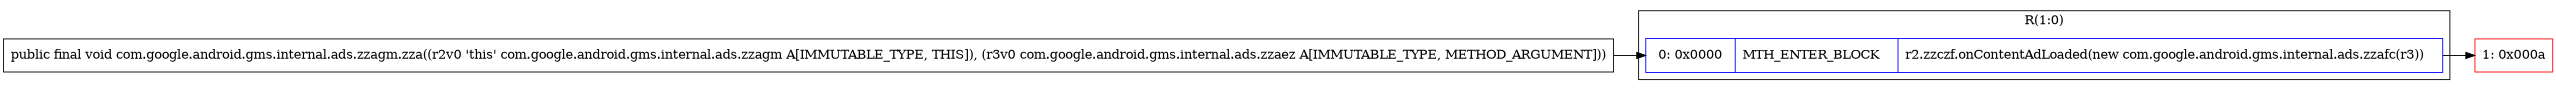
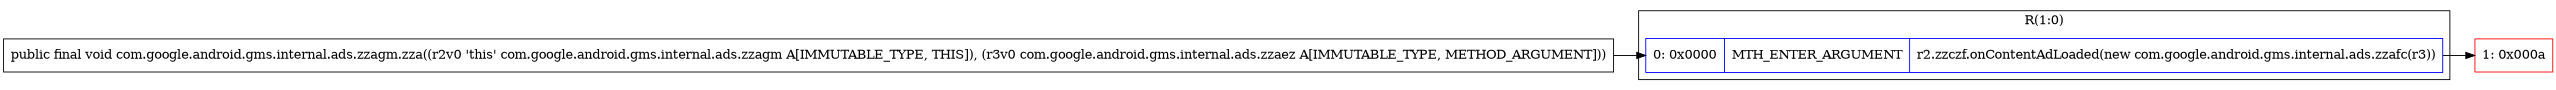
node "0: 0x0000": text "MTH_ENTER_BLOCK" -> "MTH_ENTER_ARGUMENT"
